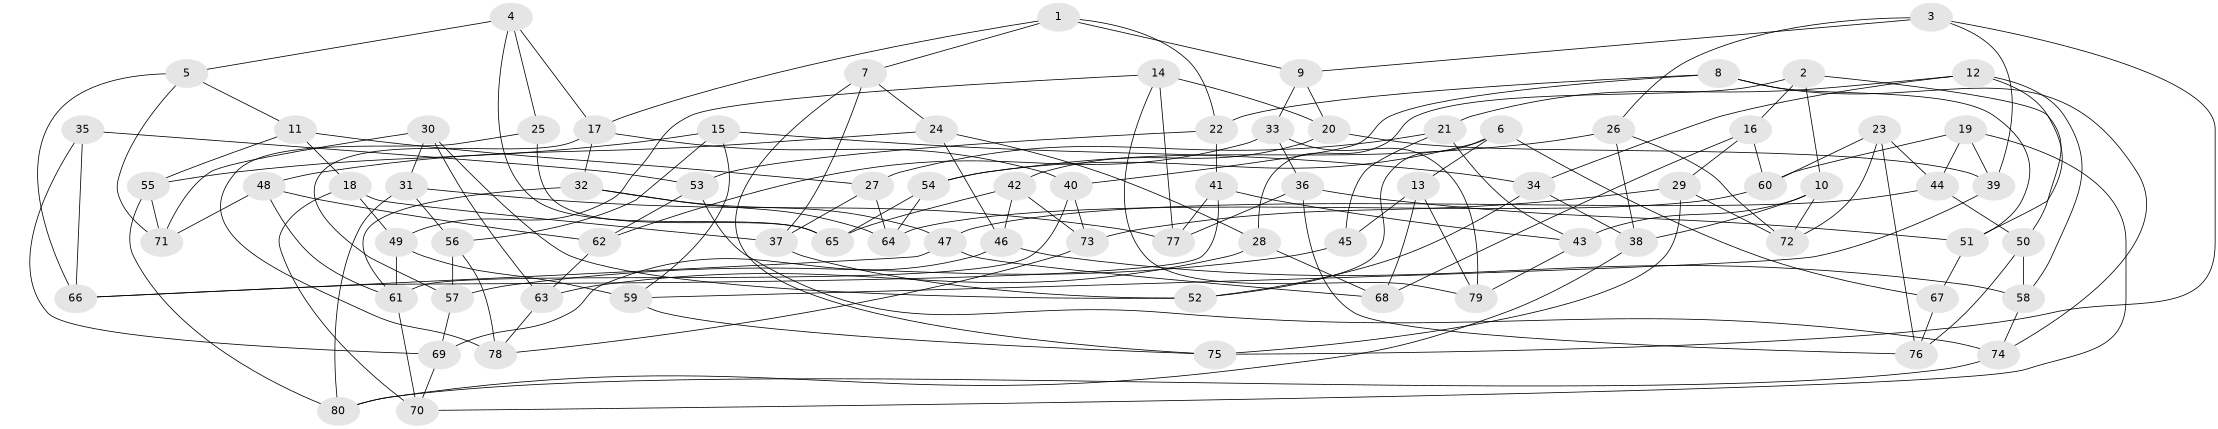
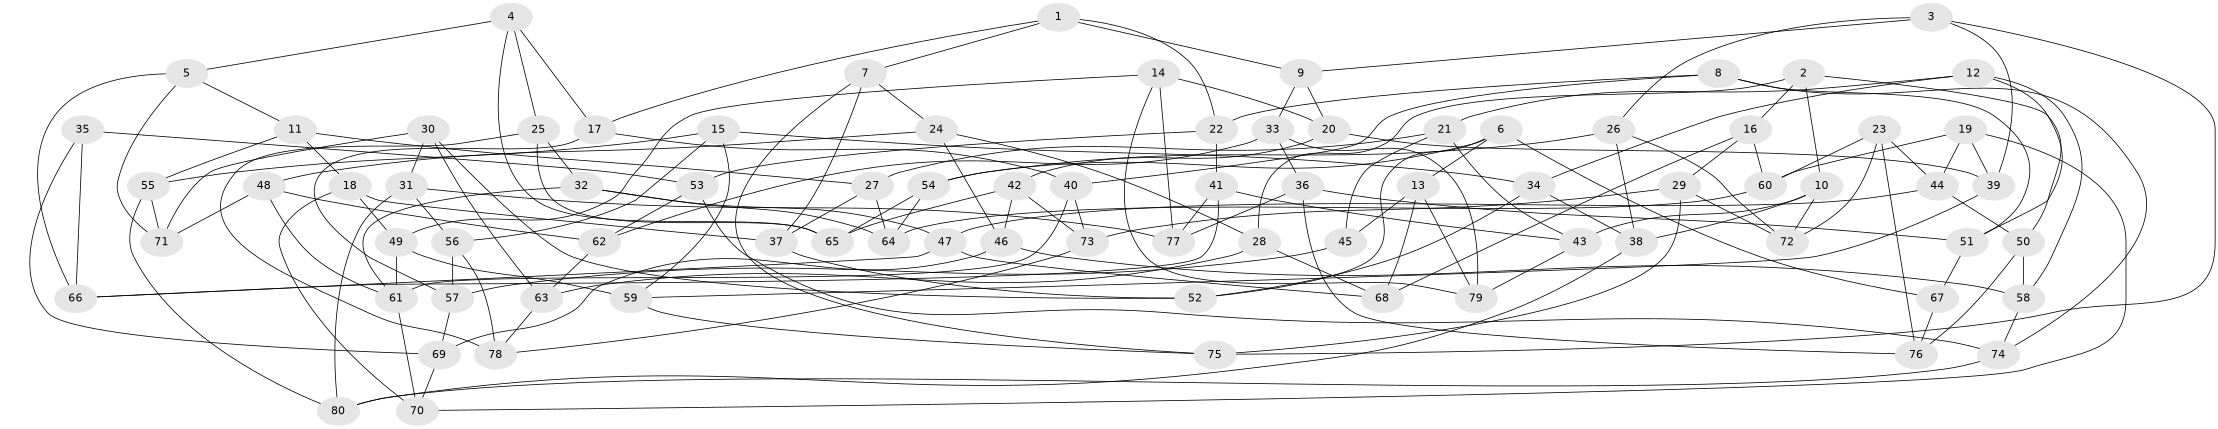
edge "17" -- "32": now "25" -- "32"
